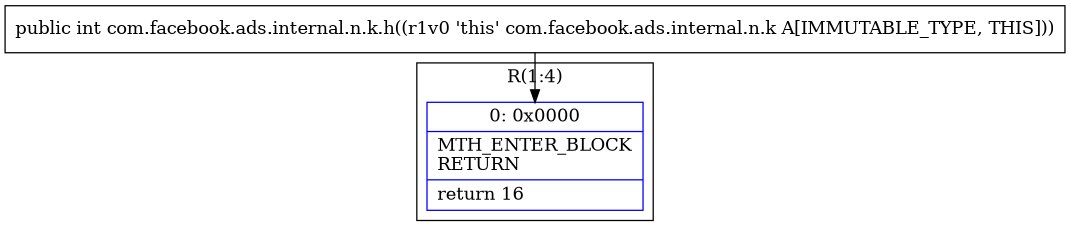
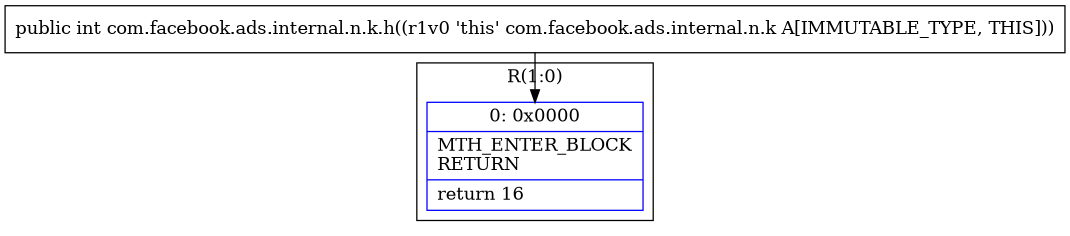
cluster "R(1:4)": label "R(1:4)" -> "R(1:0)"
